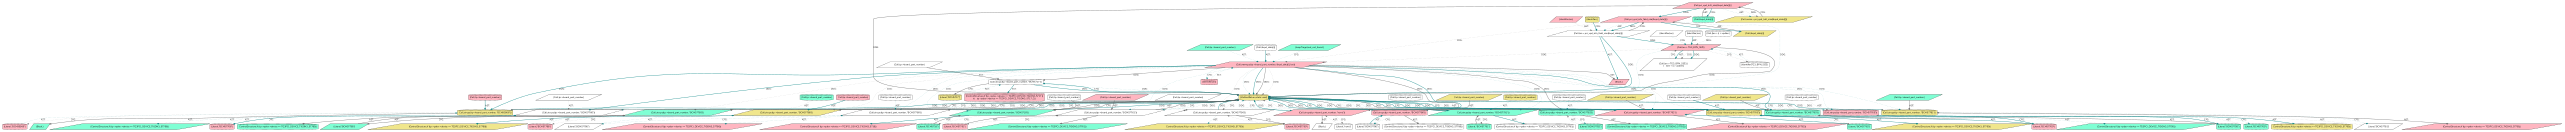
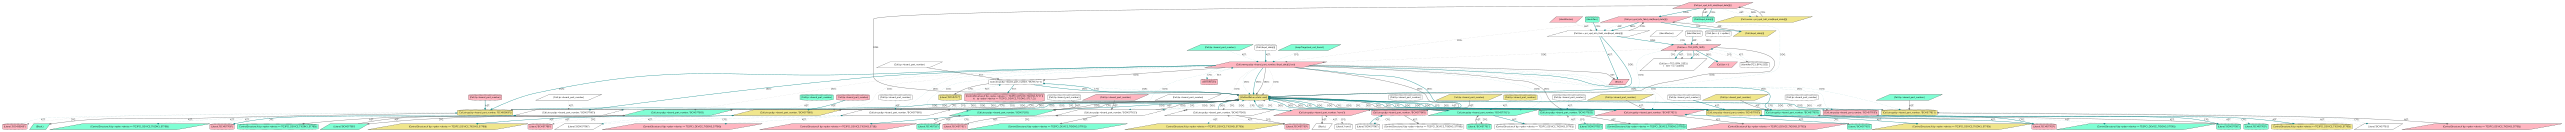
node "(Identifier,i)": fillcolor khaki -> aquamarine
node "(Call,len + i)": added
